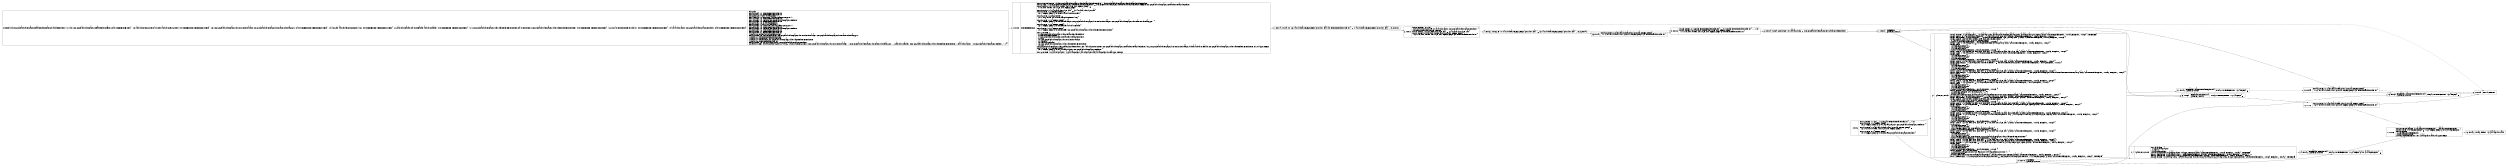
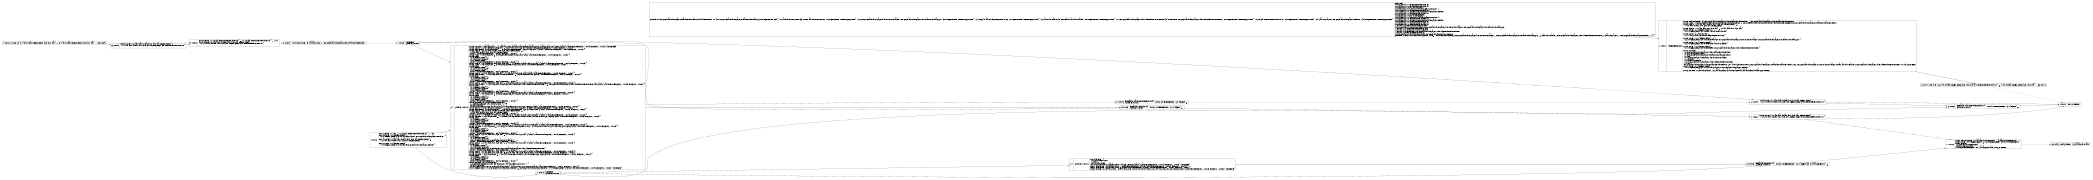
node "3: 0x001c": removed
